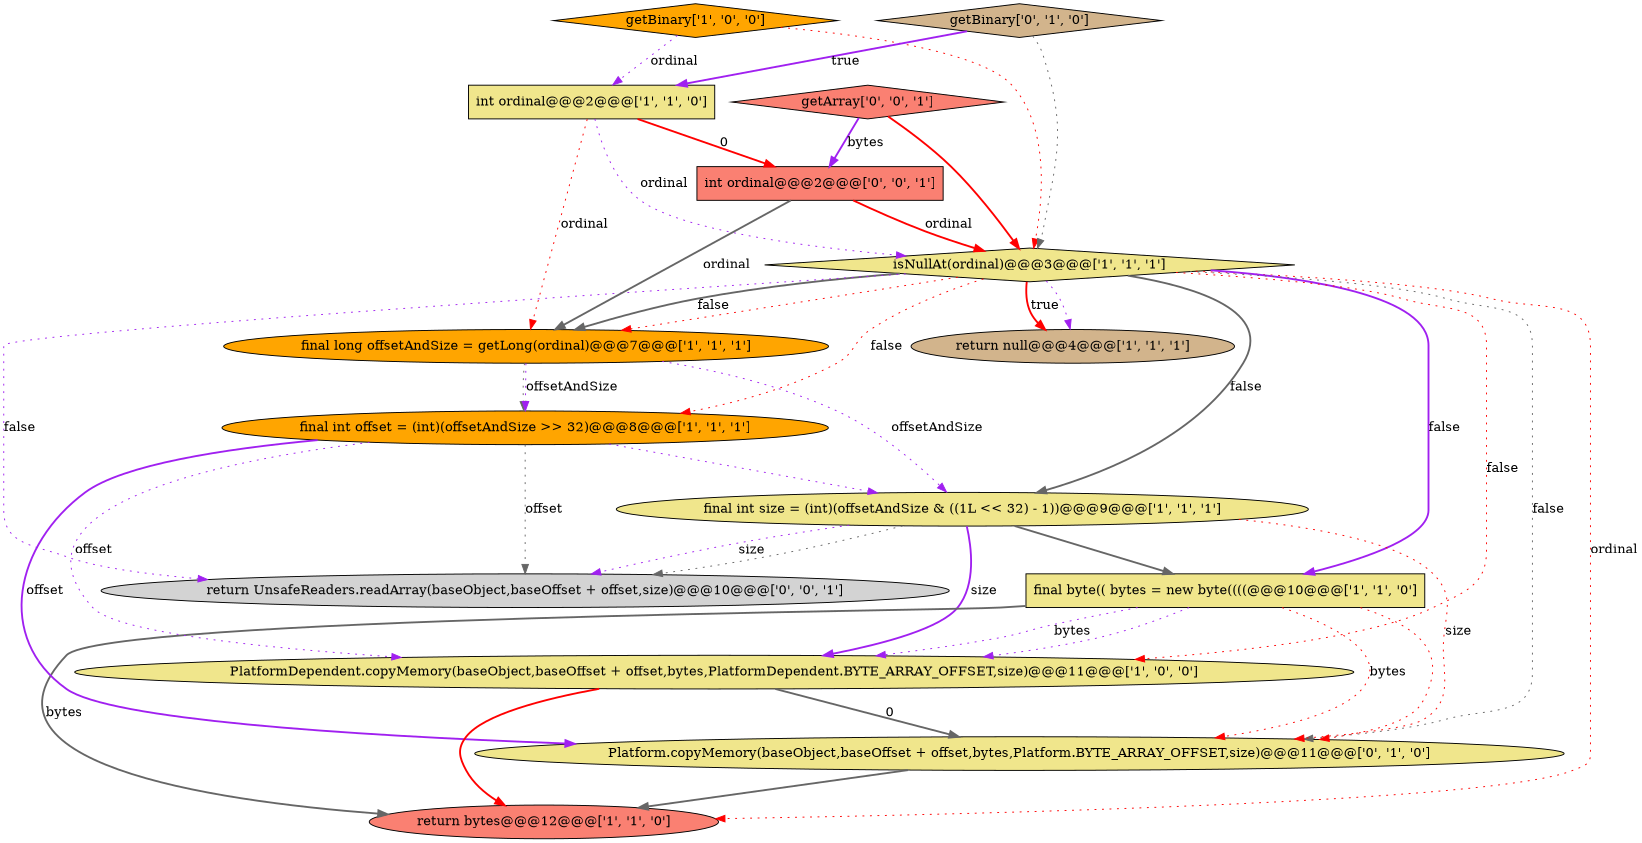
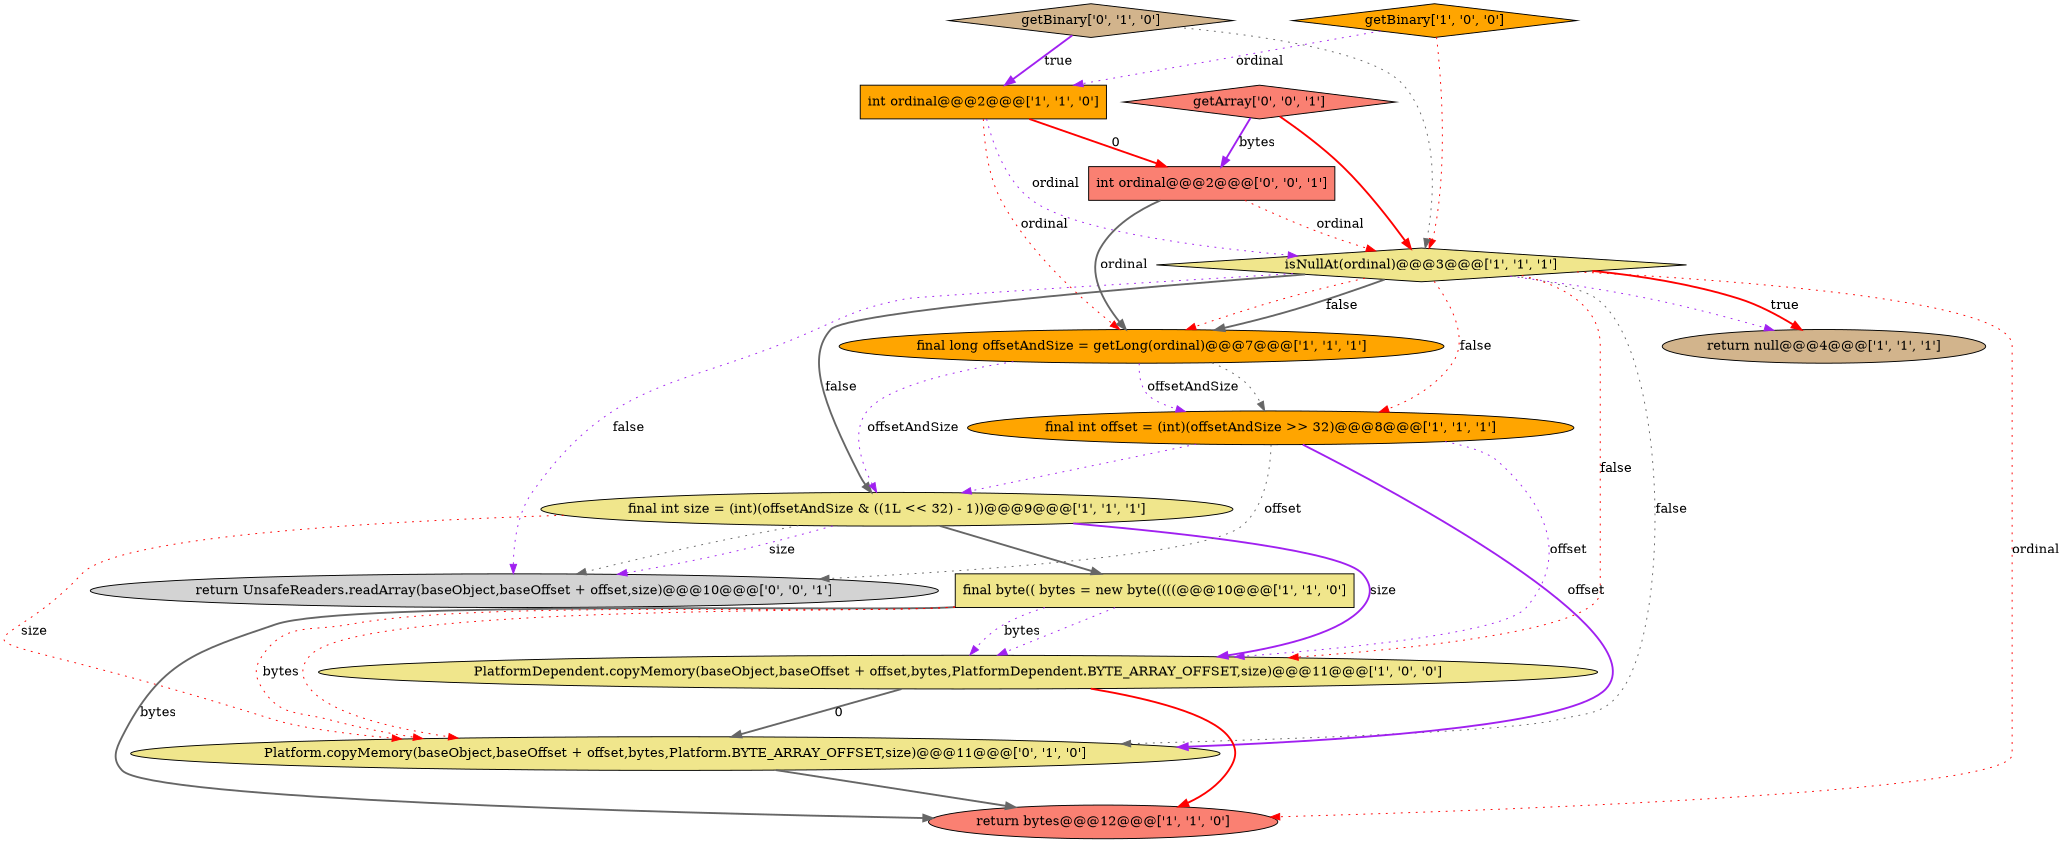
node "int ordinal@@@2@@@['1', '1', '0']": fillcolor khaki -> orange
edge "int ordinal@@@2@@@['0', '0', '1']" -> "isNullAt(ordinal)@@@3@@@['1', '1', '1']": style bold -> dotted
edge "isNullAt(ordinal)@@@3@@@['1', '1', '1']" -> "final byte(( bytes = new byte((((@@@10@@@['1', '1', '0']": removed, label "false"
